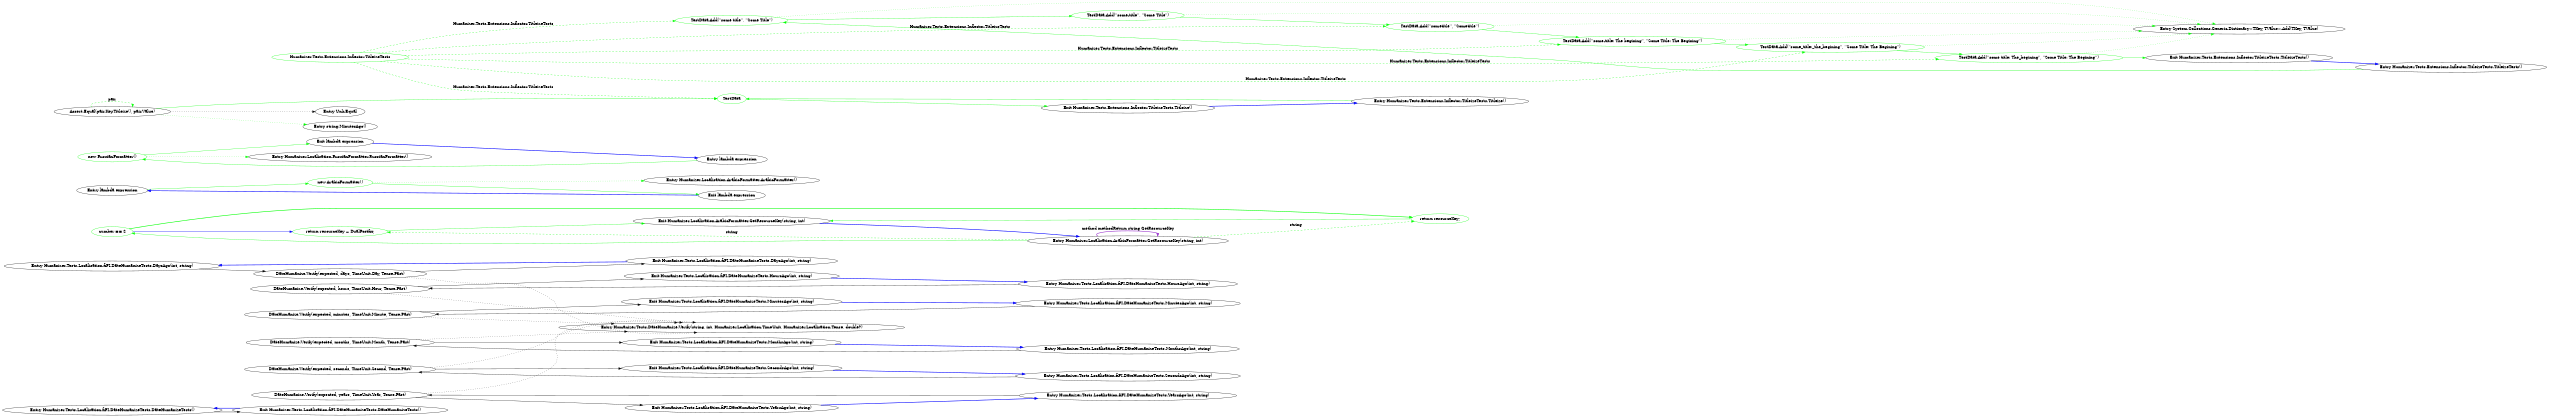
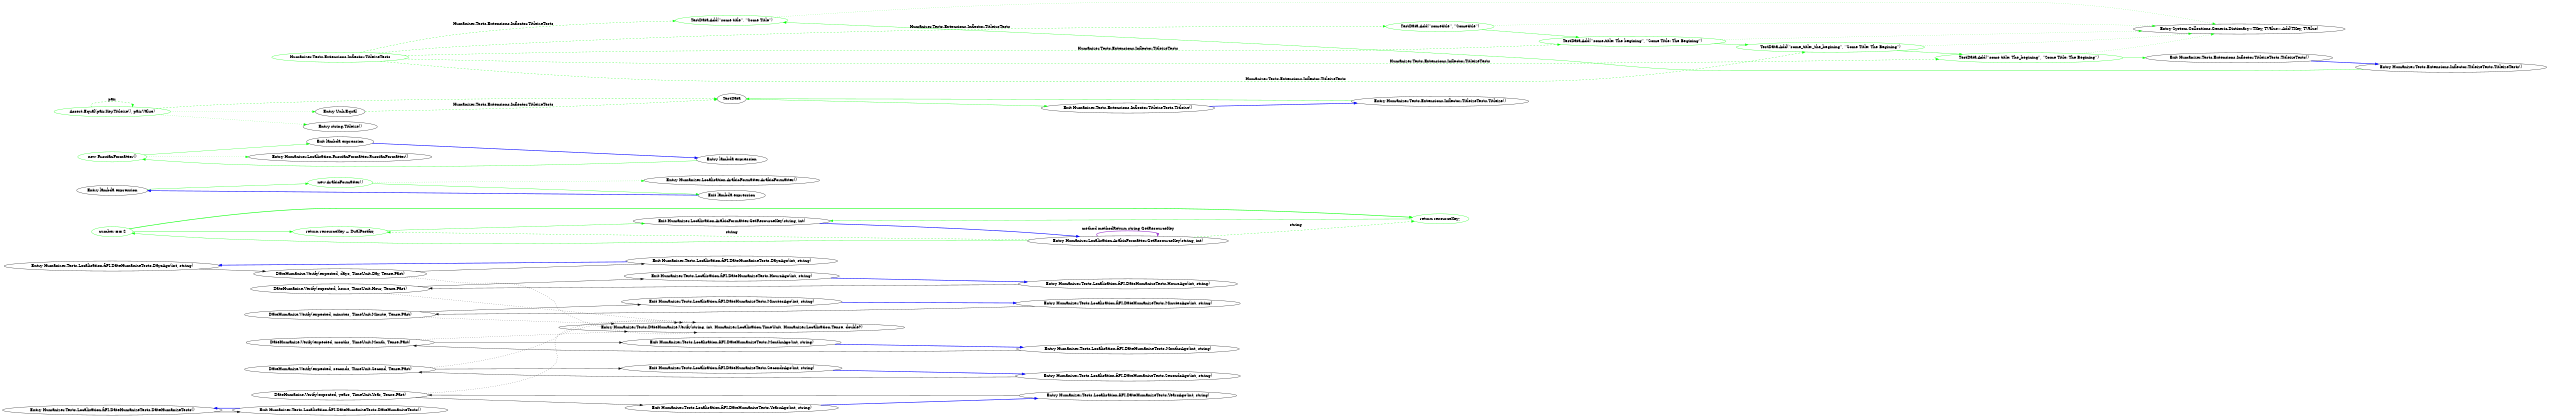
node "TestData.Add(''some-title'', ''Some Title'')": removed
edge "Humanizer.Tests.Extensions.Inflector.TitleizeTests" -> "TestData": now "Entry Unk.Equal" -> "TestData"
edge "Assert.Equal(pair.Key.Titleize(), pair.Value)" -> "TestData": style solid -> dashed
node "TestData": color green -> black
node "Assert.Equal(pair.Key.Titleize(), pair.Value)": color black -> green
edge "Assert.Equal(pair.Key.Titleize(), pair.Value)" -> "Entry Unk.Equal": color black -> green
node "Entry string.MinutesAgo()": label "Entry string.MinutesAgo()" -> "Entry string.Titleize()"
edge "number == 2" -> "return resourceKey + DualPostfix;": color blue -> green
